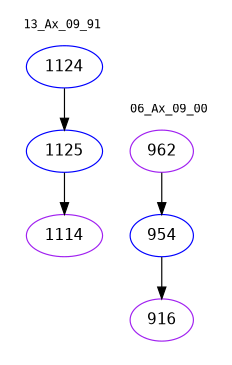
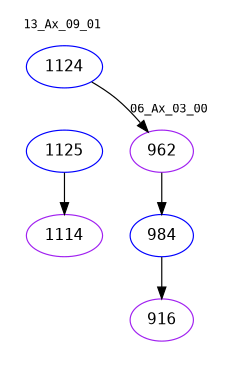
cluster "13_Ax_09_91": label "13_Ax_09_91" -> "13_Ax_09_01"
edge "1124" -> "1125": now "1124" -> "962"
cluster "06_Ax_09_00": label "06_Ax_09_00" -> "06_Ax_03_00"
node "954": label "954" -> "984"
